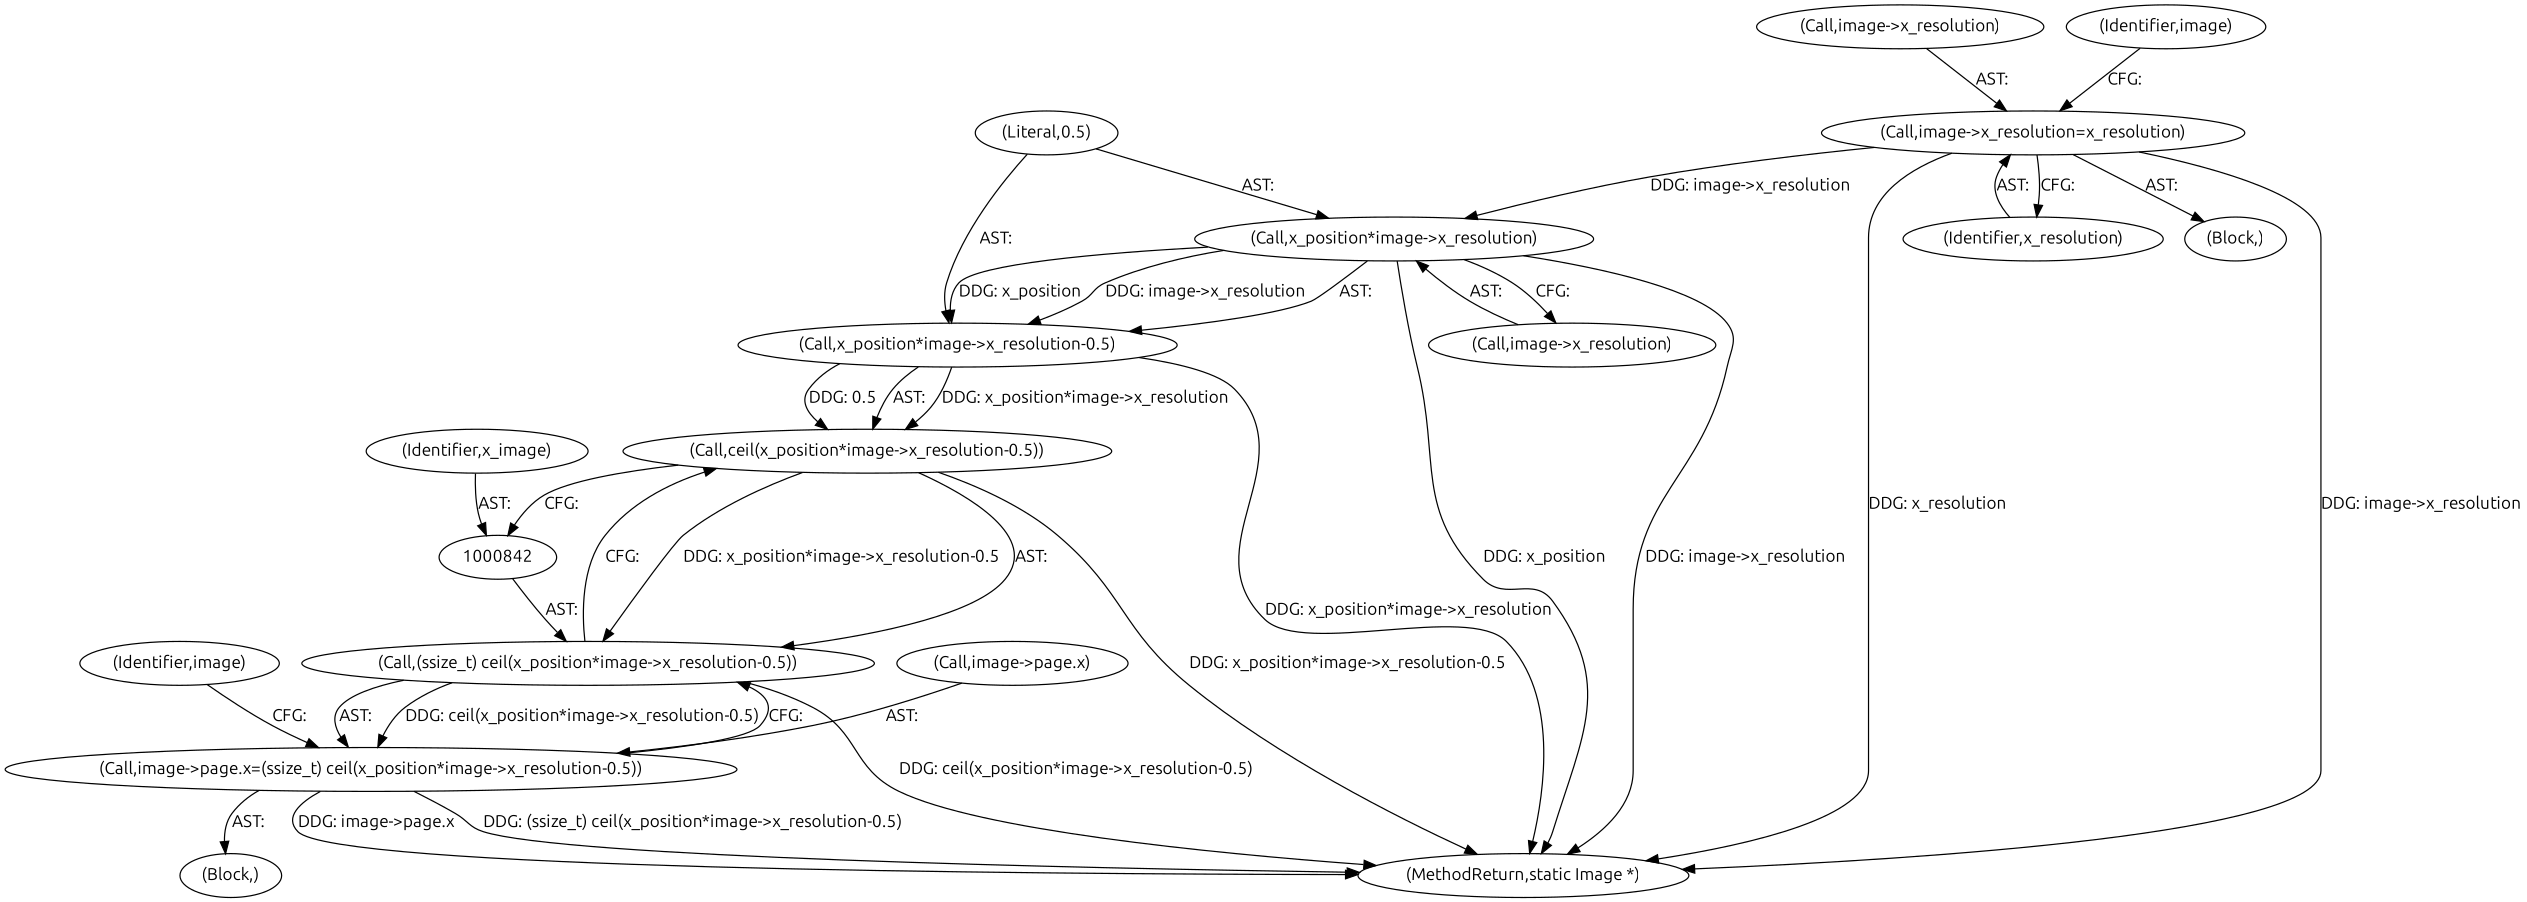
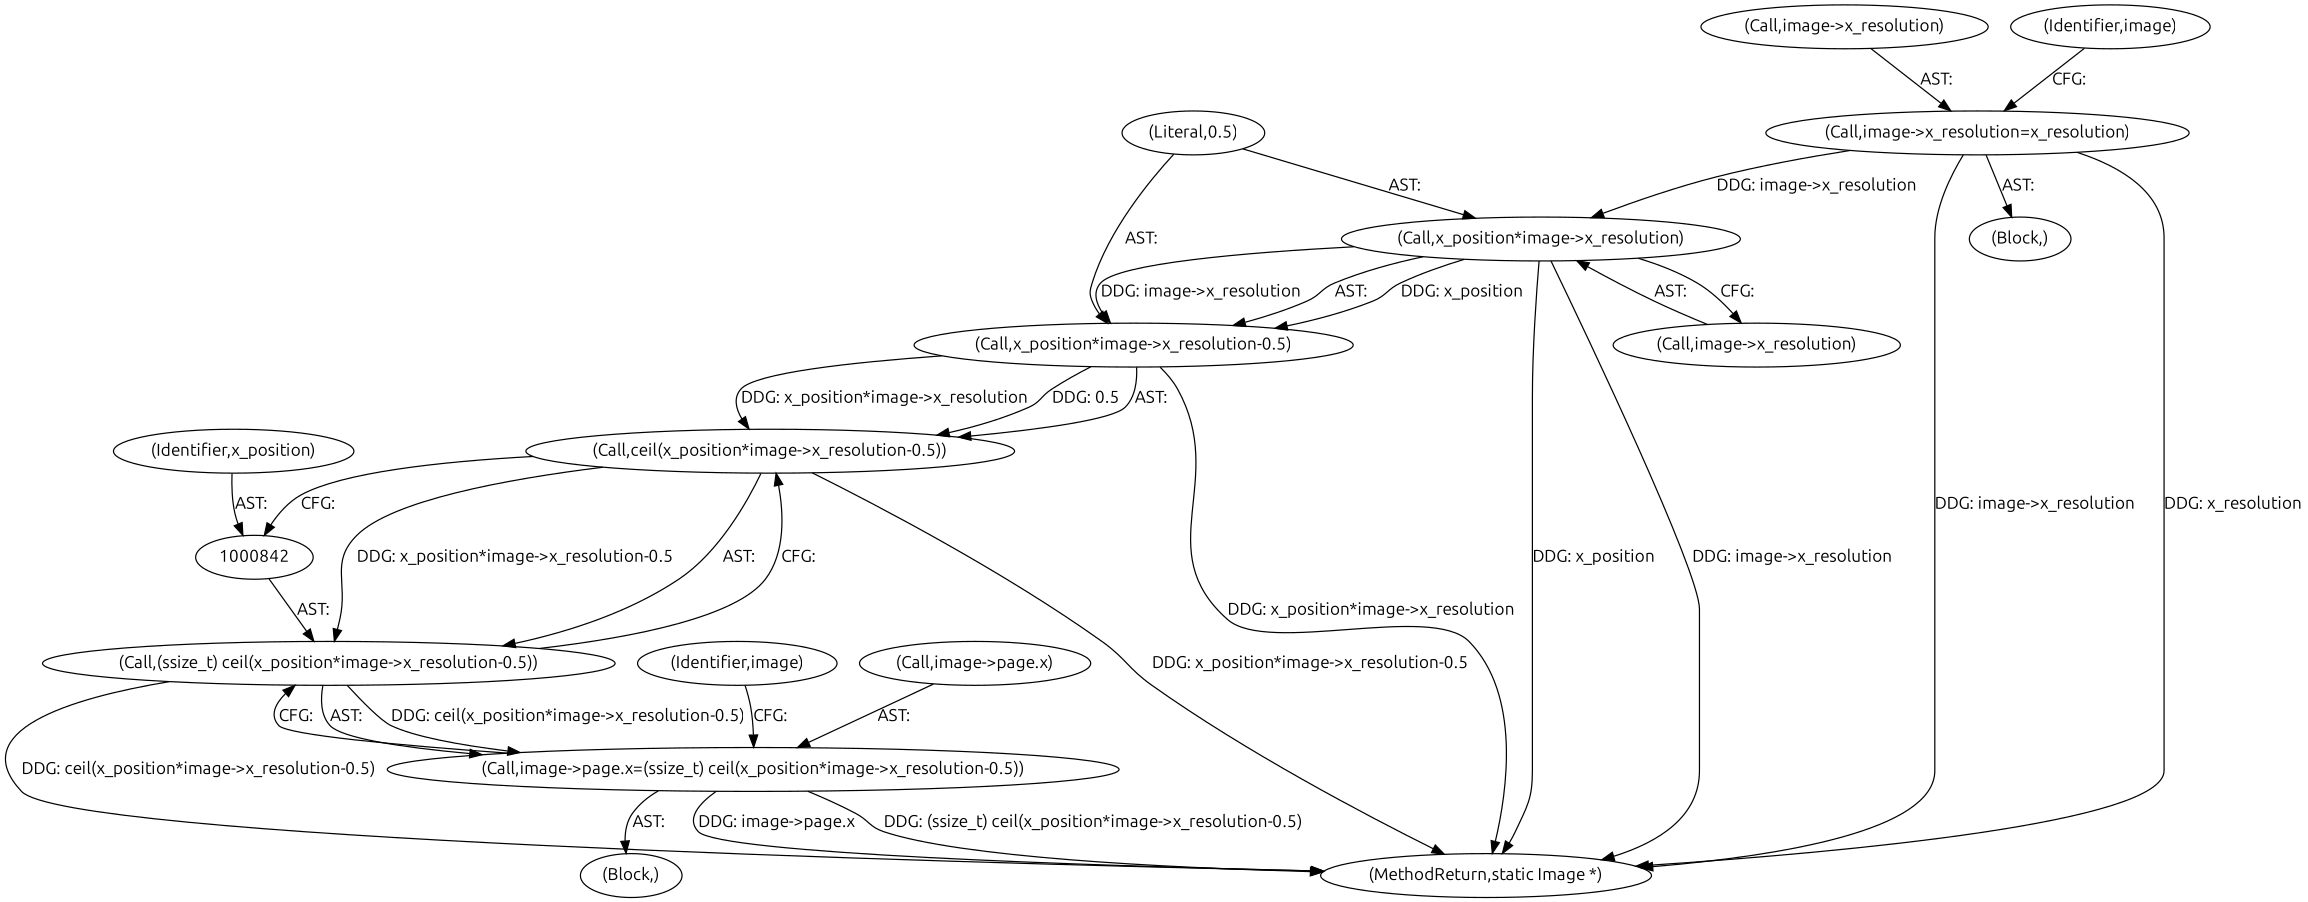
node "(Identifier,x_resolution)": removed
node "(Identifier,x_image)": label "(Identifier,x_image)" -> "(Identifier,x_position)"
